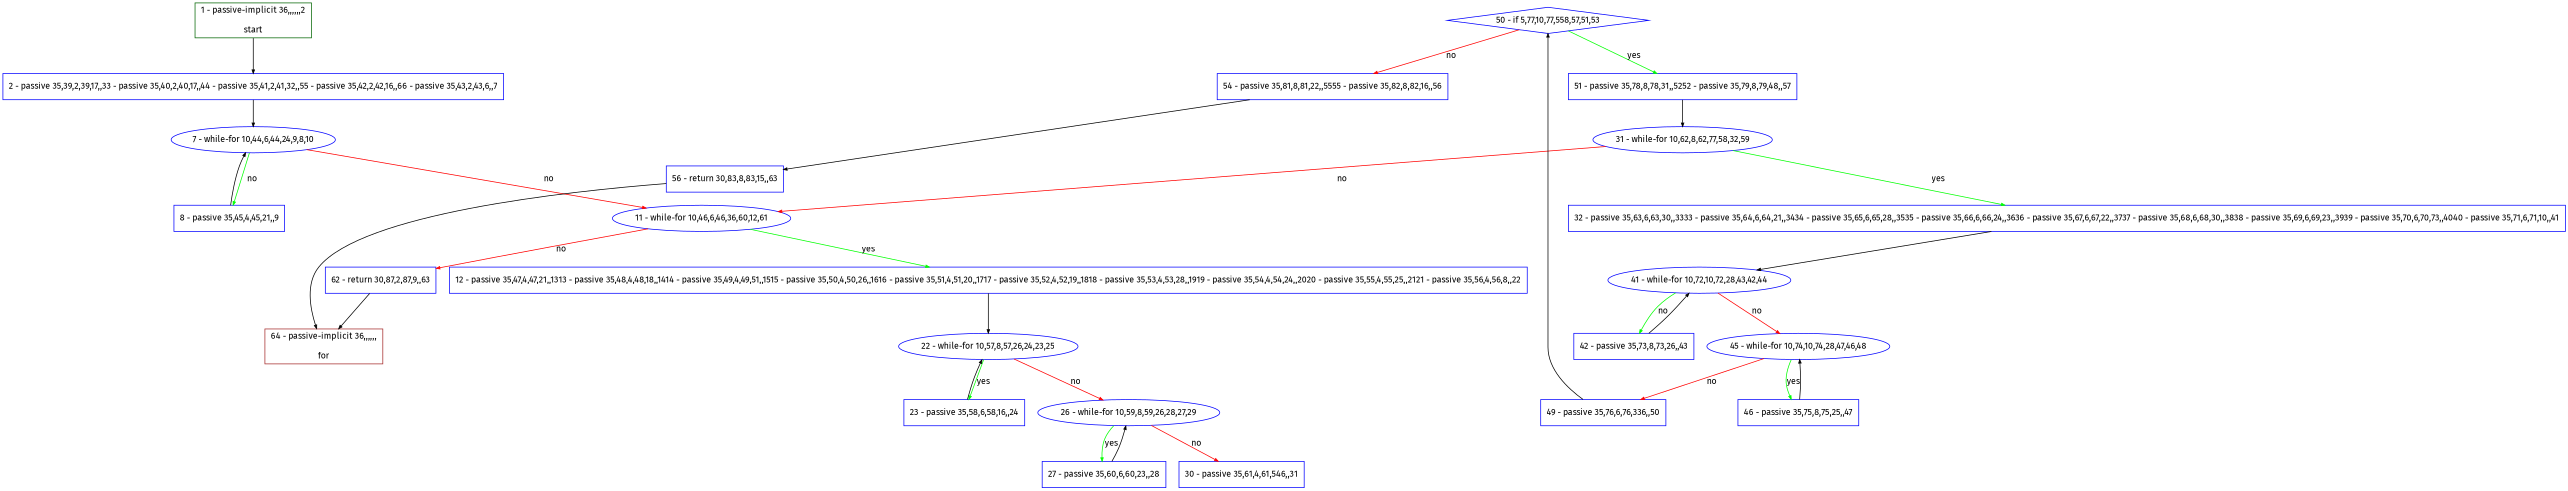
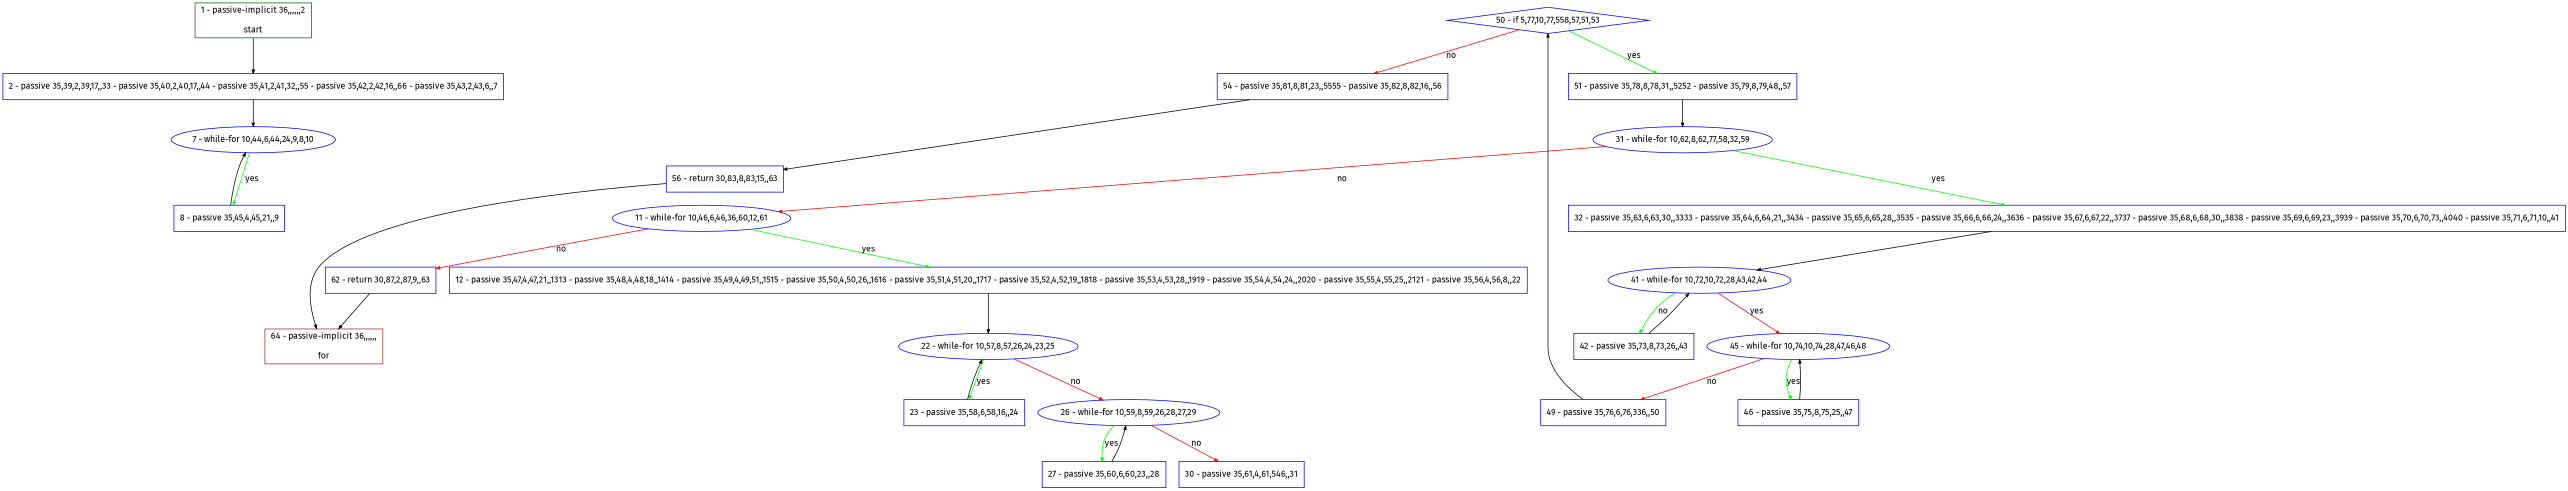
node "54 - passive 35,81,8,81,22,,5555 - passive 35,82,8,82,16,,56": label "54 - passive 35,81,8,81,22,,5555 - passive 35,82,8,82,16,,56" -> "54 - passive 35,81,8,81,23,,5555 - passive 35,82,8,82,16,,56"
edge "7 - while-for 10,44,6,44,24,9,8,10" -> "8 - passive 35,45,4,45,21,,9": label "no" -> "yes"
edge "7 - while-for 10,44,6,44,24,9,8,10" -> "11 - while-for 10,46,6,46,36,60,12,61": removed, label "no"
edge "41 - while-for 10,72,10,72,28,43,42,44" -> "45 - while-for 10,74,10,74,28,47,46,48": label "no" -> "yes"
